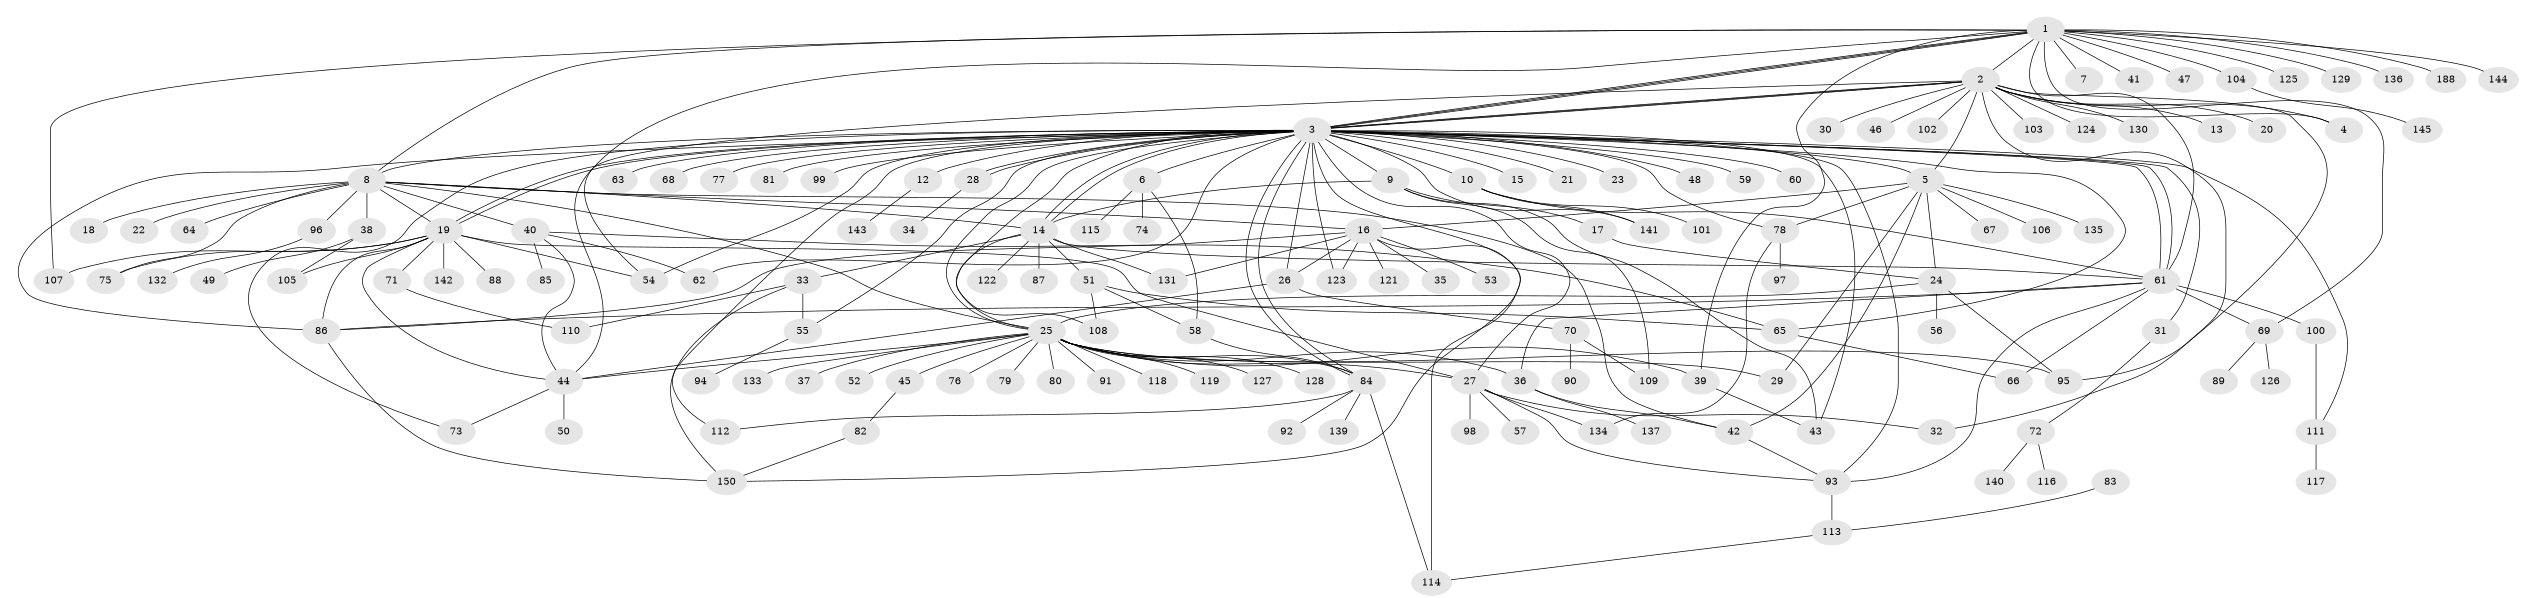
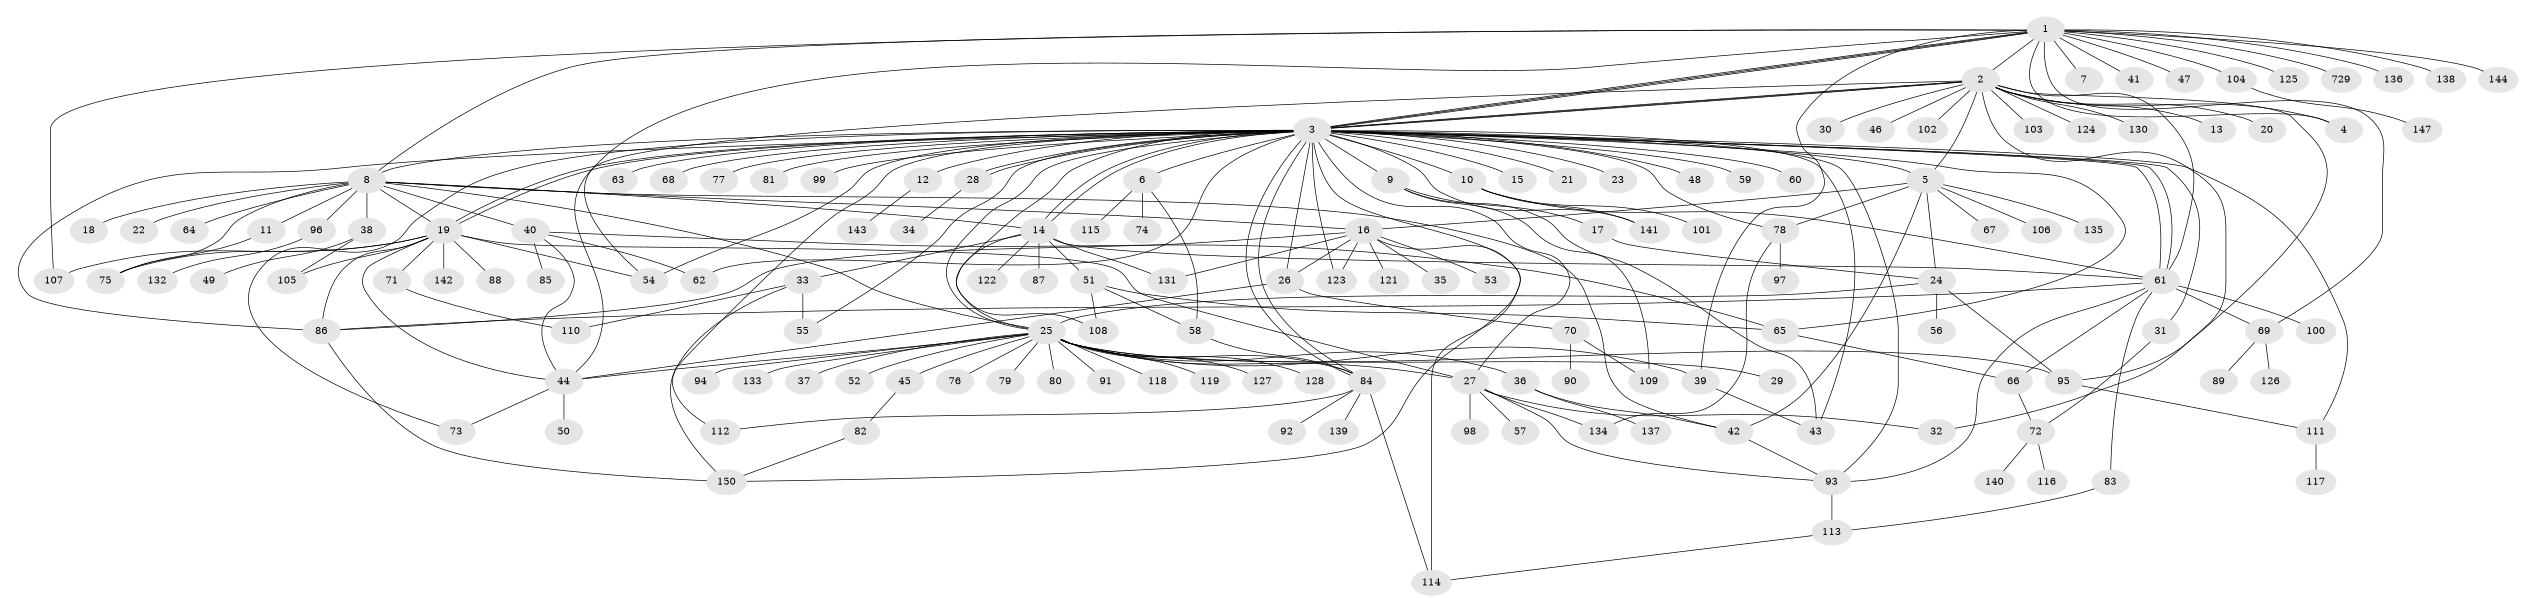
node "129": label "129" -> "729"
node "188": label "188" -> "138"
node "145": label "145" -> "147"
edge "9" -- "14": removed
node "11": added
edge "5" -- "29": removed
edge "61" -- "36": now "61" -- "83"
edge "55" -- "94": now "25" -- "94"
edge "100" -- "111": now "95" -- "111"
edge "66" -- "72": added
